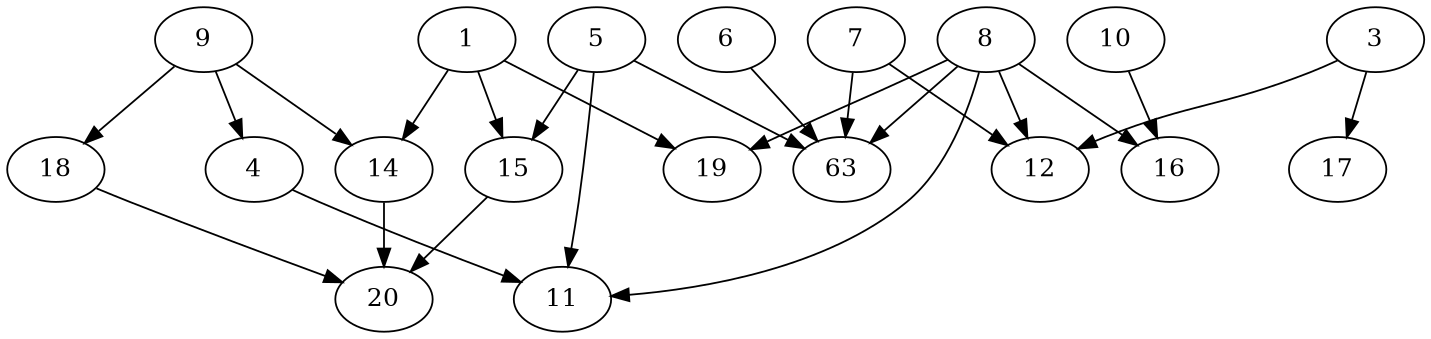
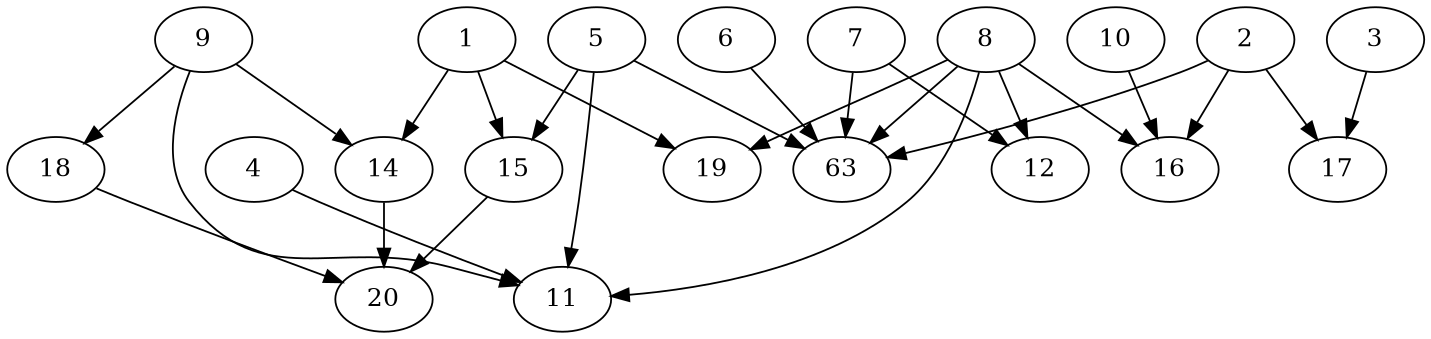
node "2": added
edge "9" -> "4": now "9" -> "11"
edge "3" -> "12": removed
